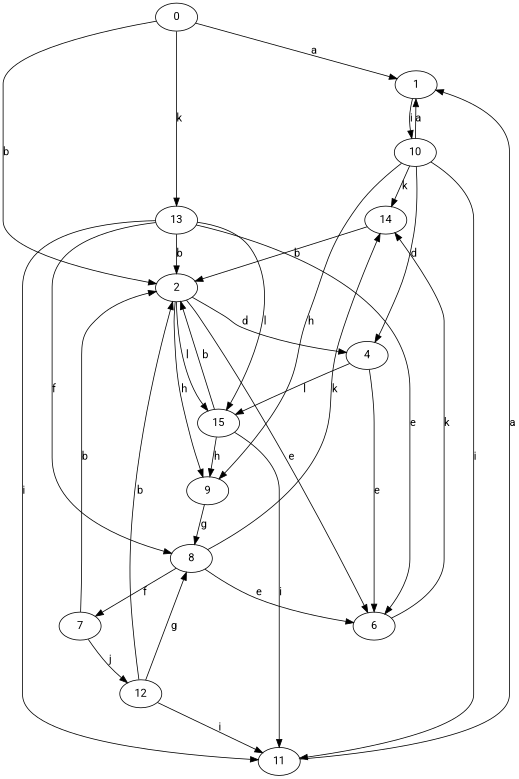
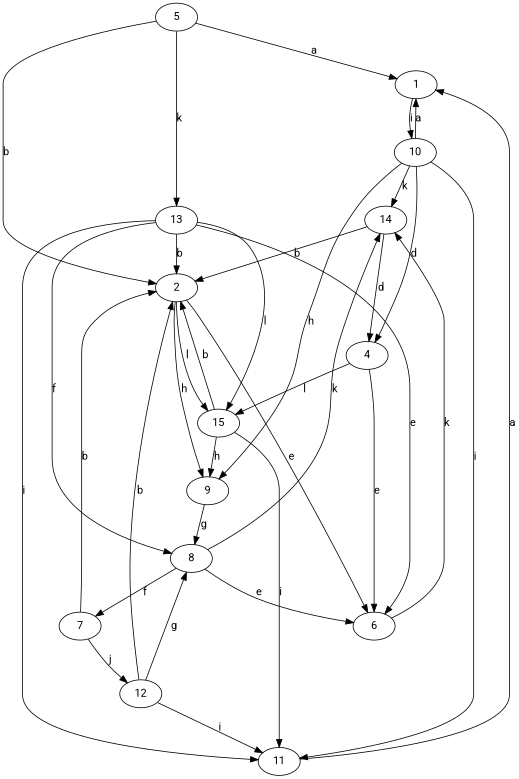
node "0": label "0" -> "5"
edge "2" -> "4": now "14" -> "4"
